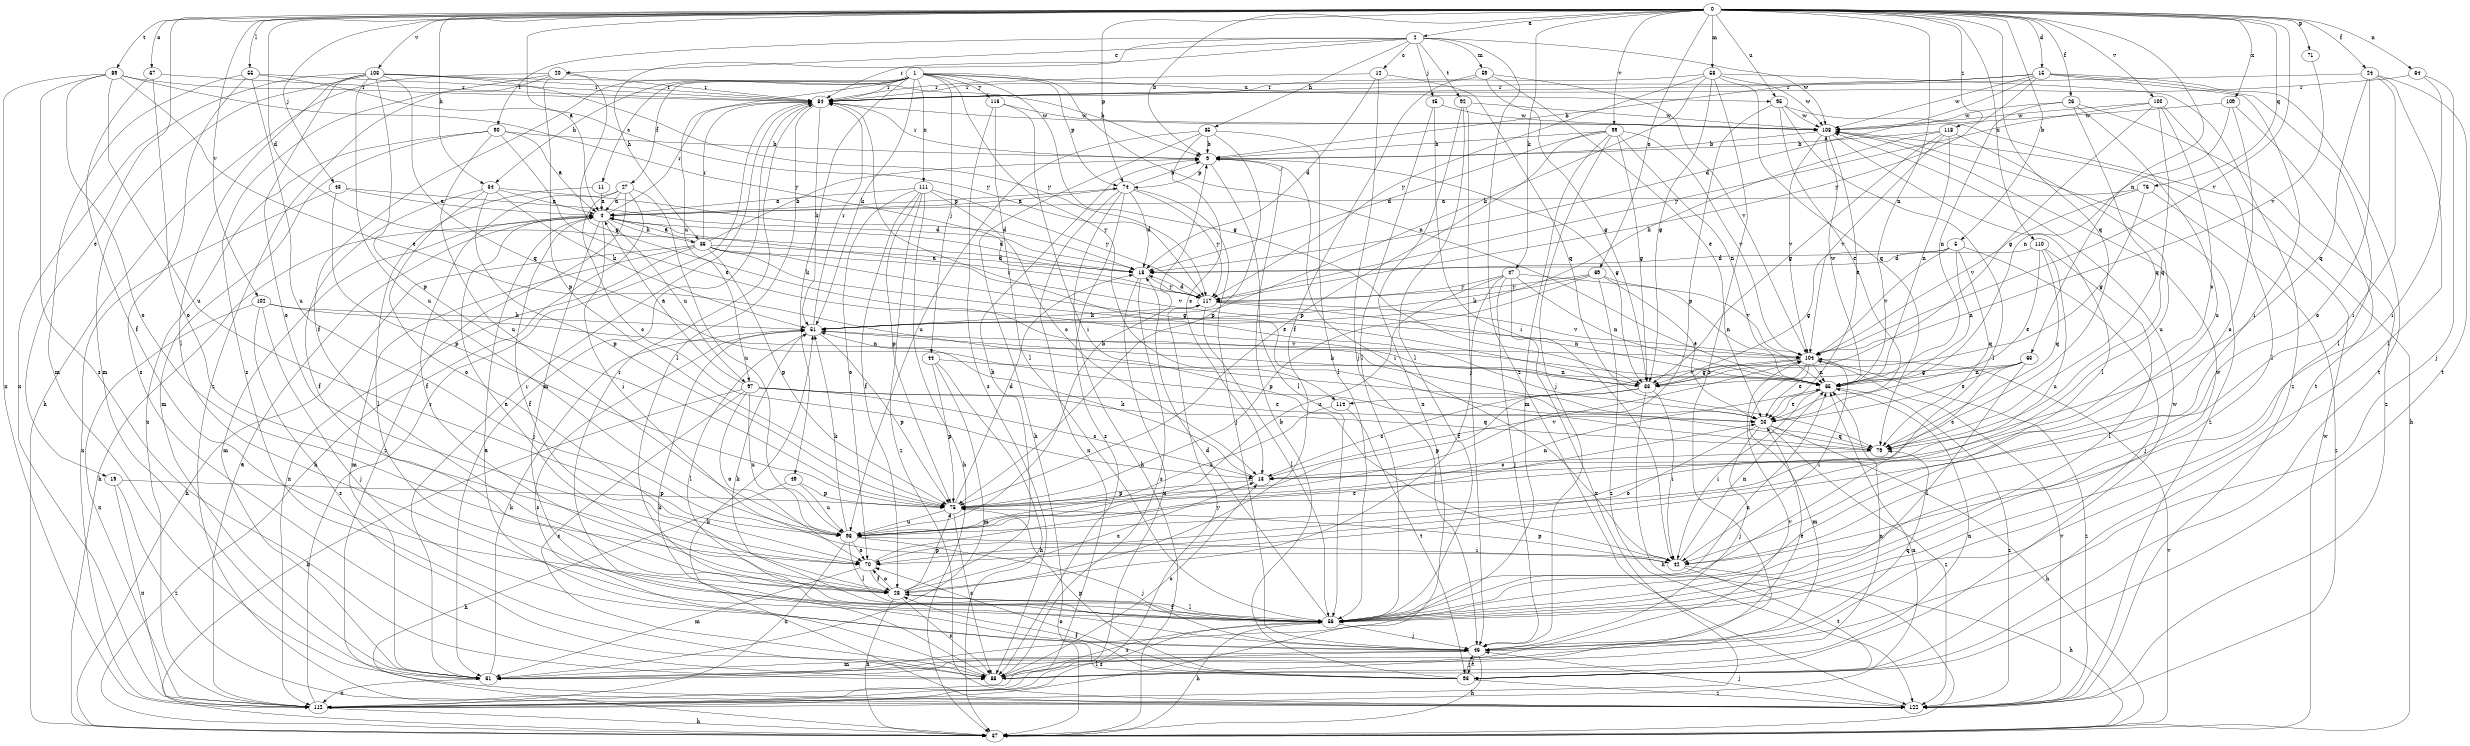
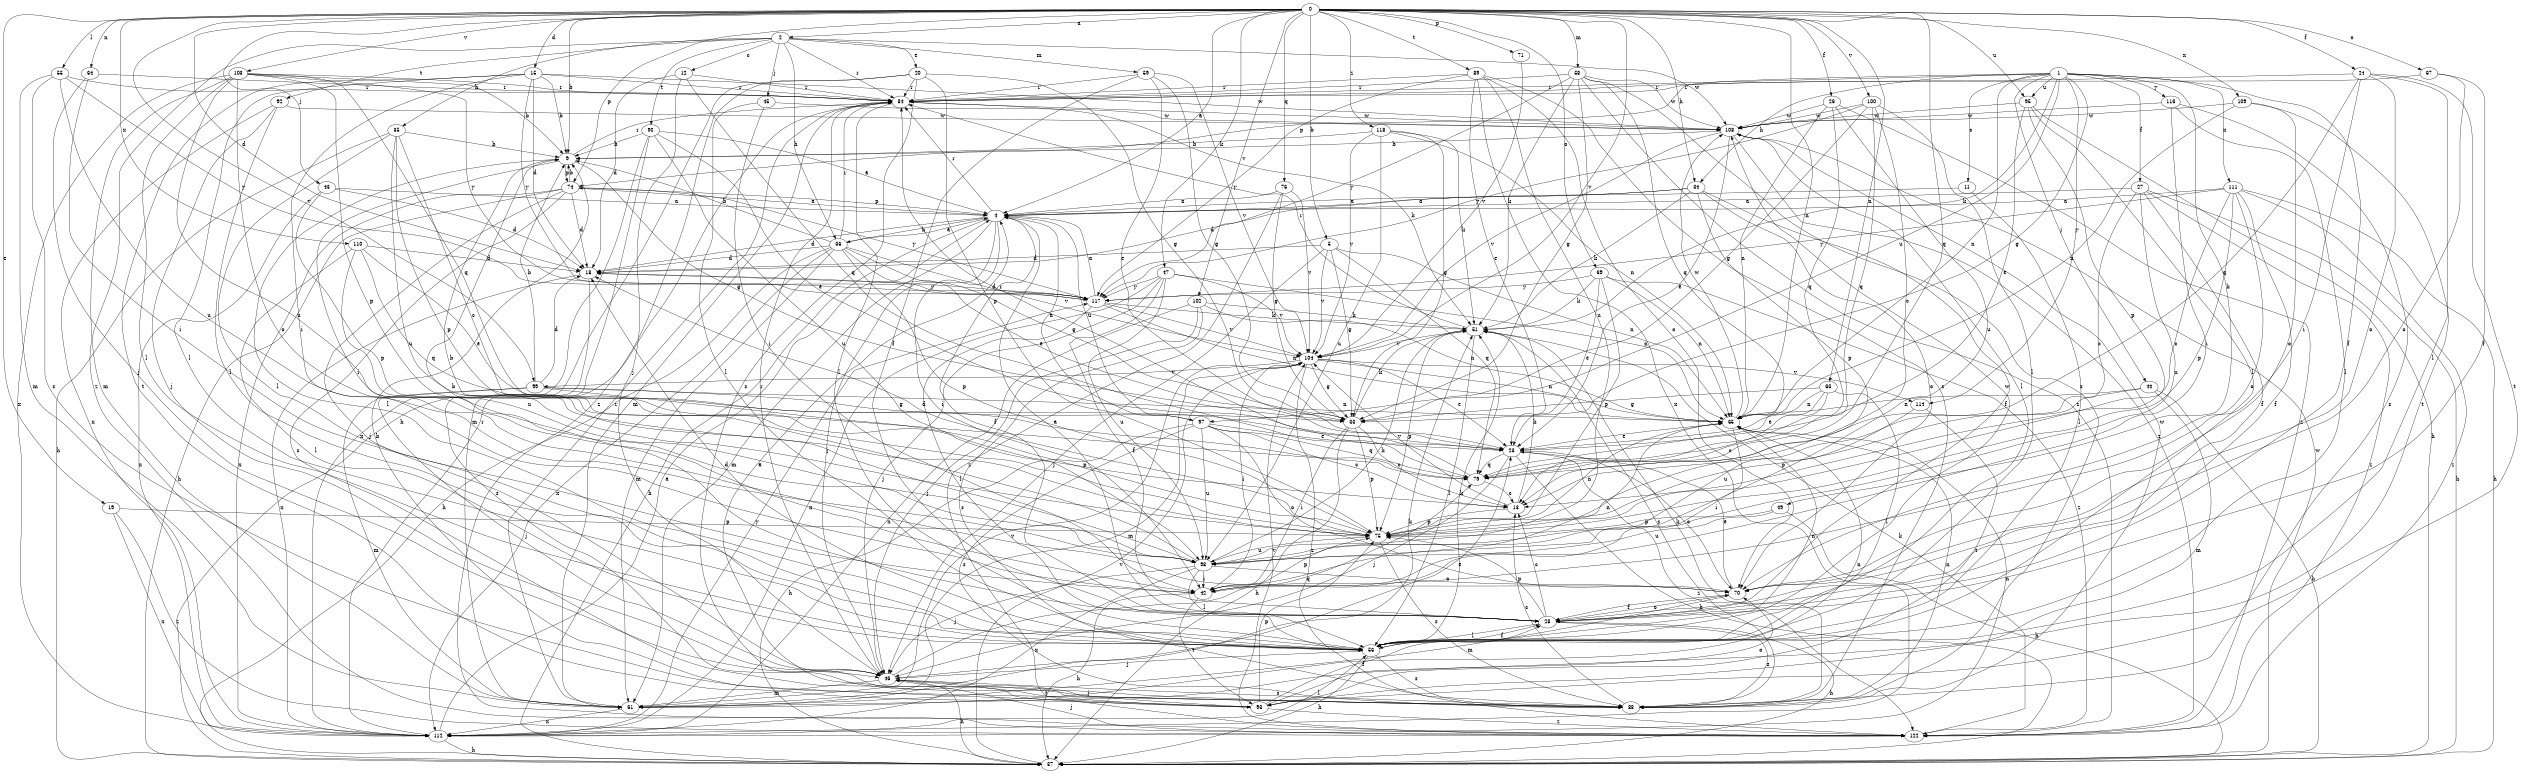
edge "99" -> "104": reversed
edge "65" -> "122": removed, label "z"
